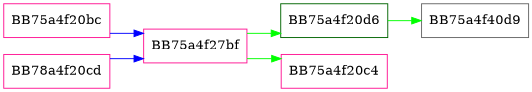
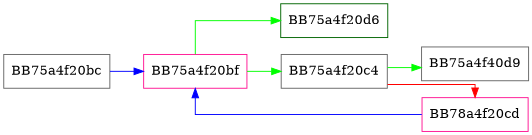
node "BB75a4f20bc": color deeppink -> gray40
edge "BB75a4f20d6" -> "BB75a4f40d9": now "BB75a4f20c4" -> "BB75a4f40d9"
node "BB75a4f27bf": label "BB75a4f27bf" -> "BB75a4f20bf"
node "BB75a4f20c4": color deeppink -> gray40
edge "BB75a4f20c4" -> "BB78a4f20cd": added
